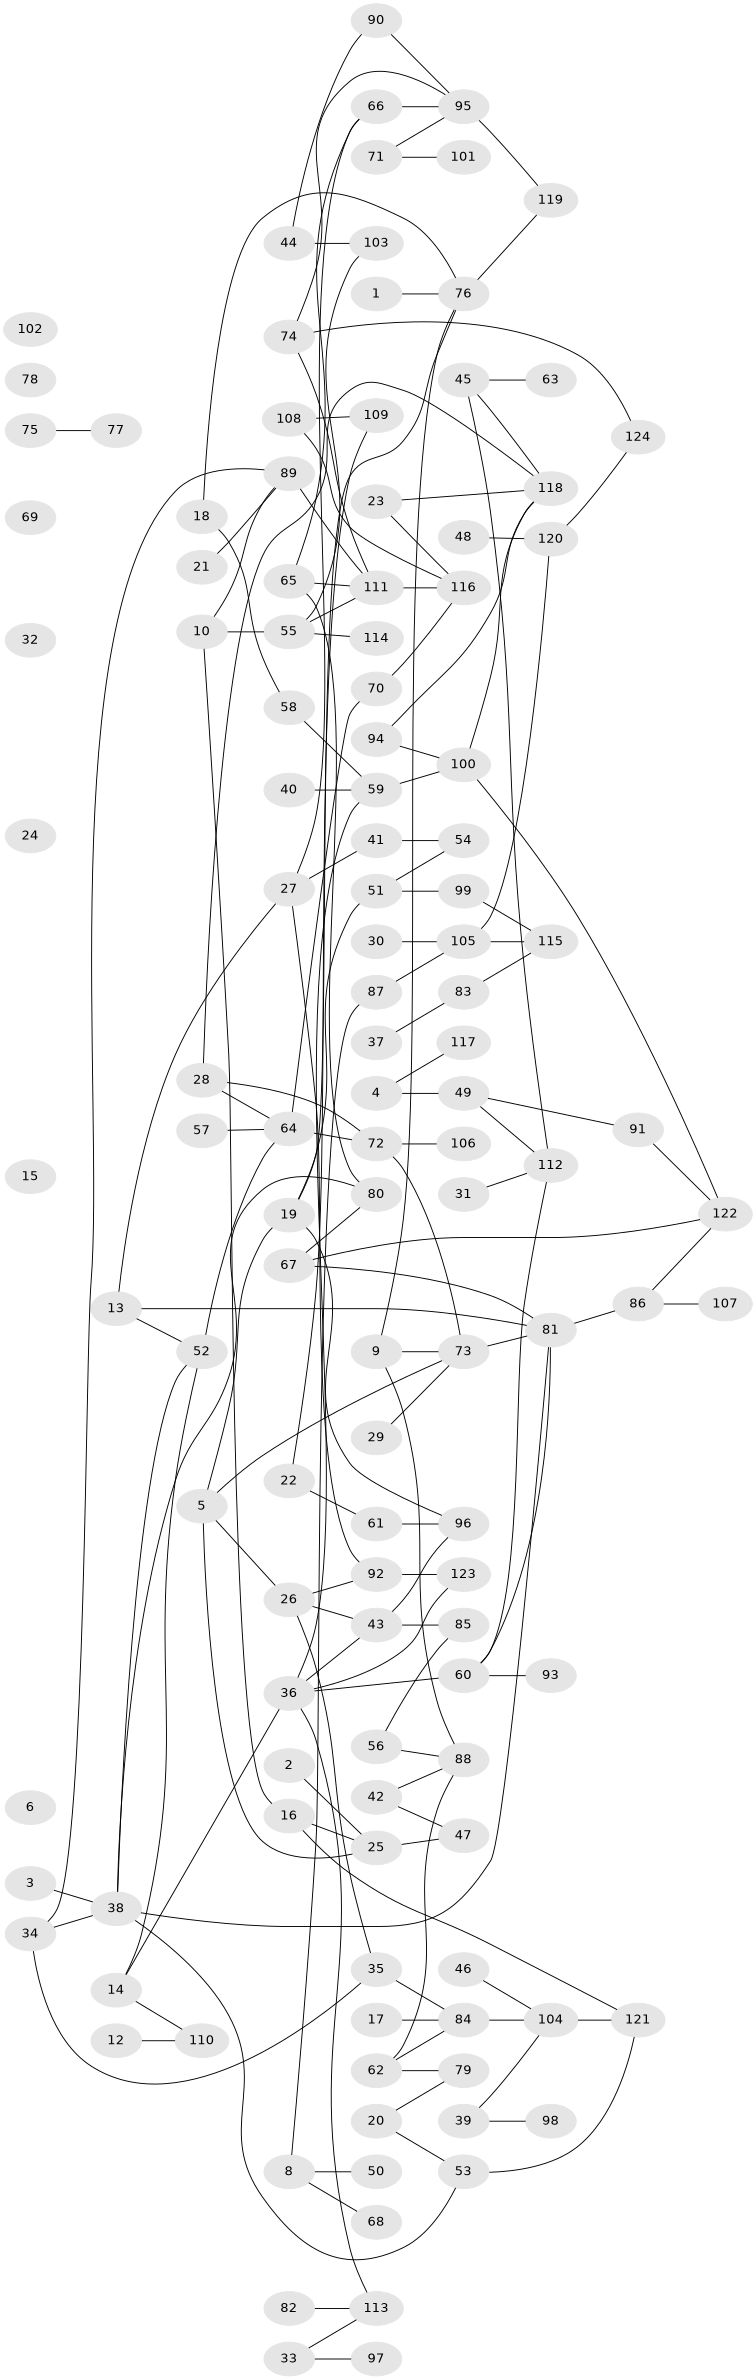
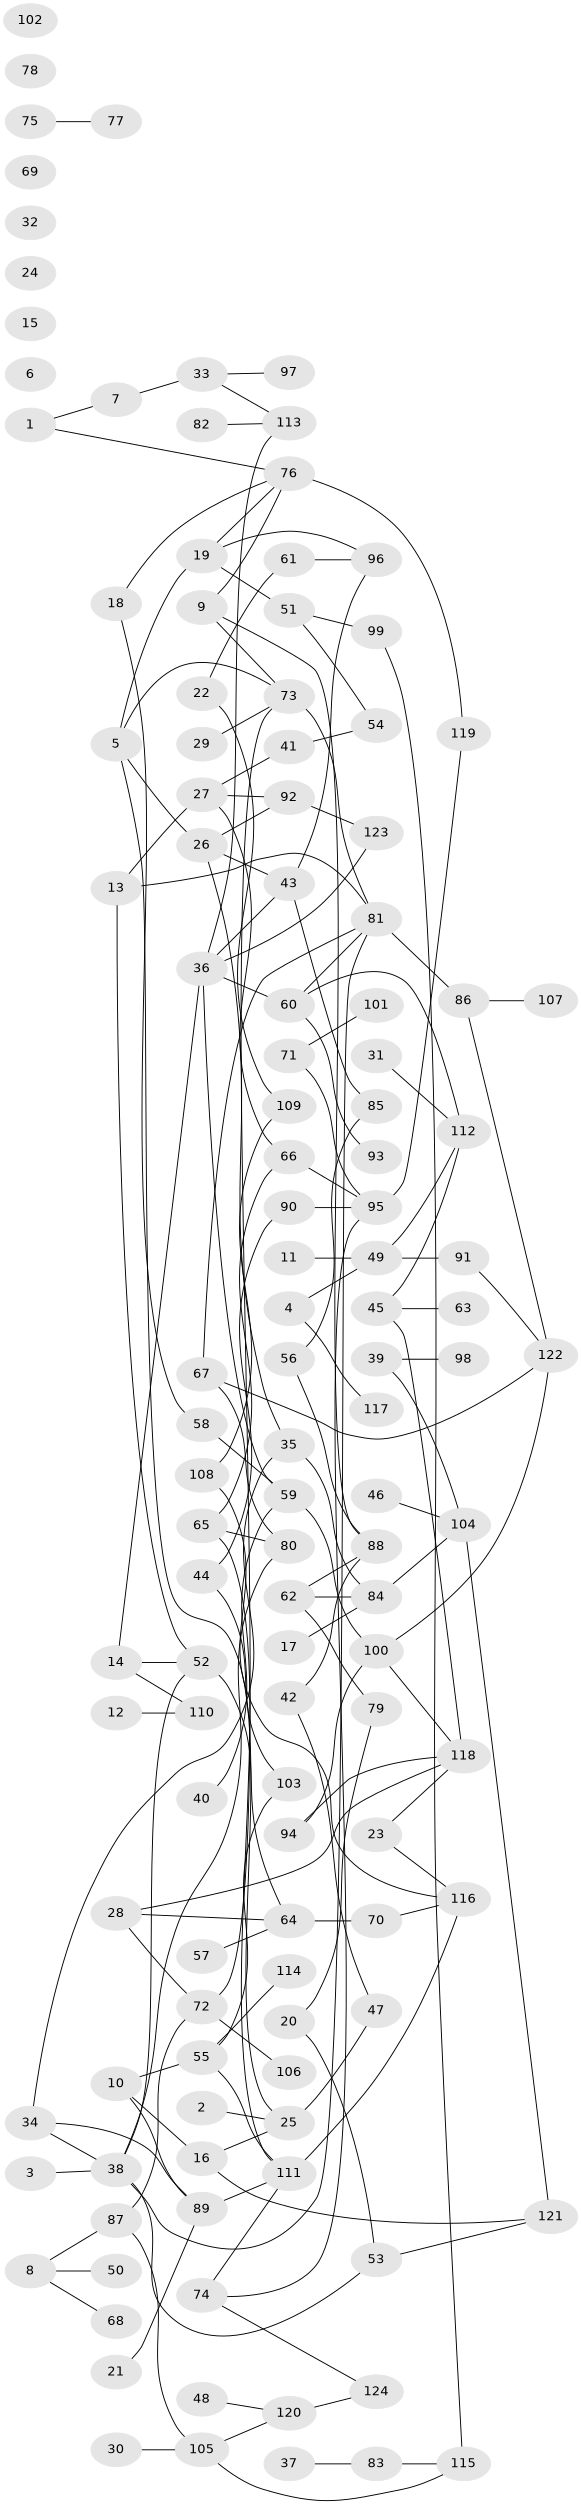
node "7": added
edge "64" -- "72": now "87" -- "72"
node "11": added
